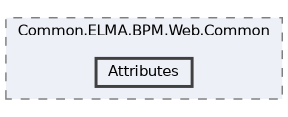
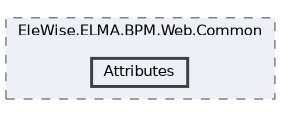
cluster "Common.ELMA.BPM.Web.Common": label "Common.ELMA.BPM.Web.Common" -> "EleWise.ELMA.BPM.Web.Common"
